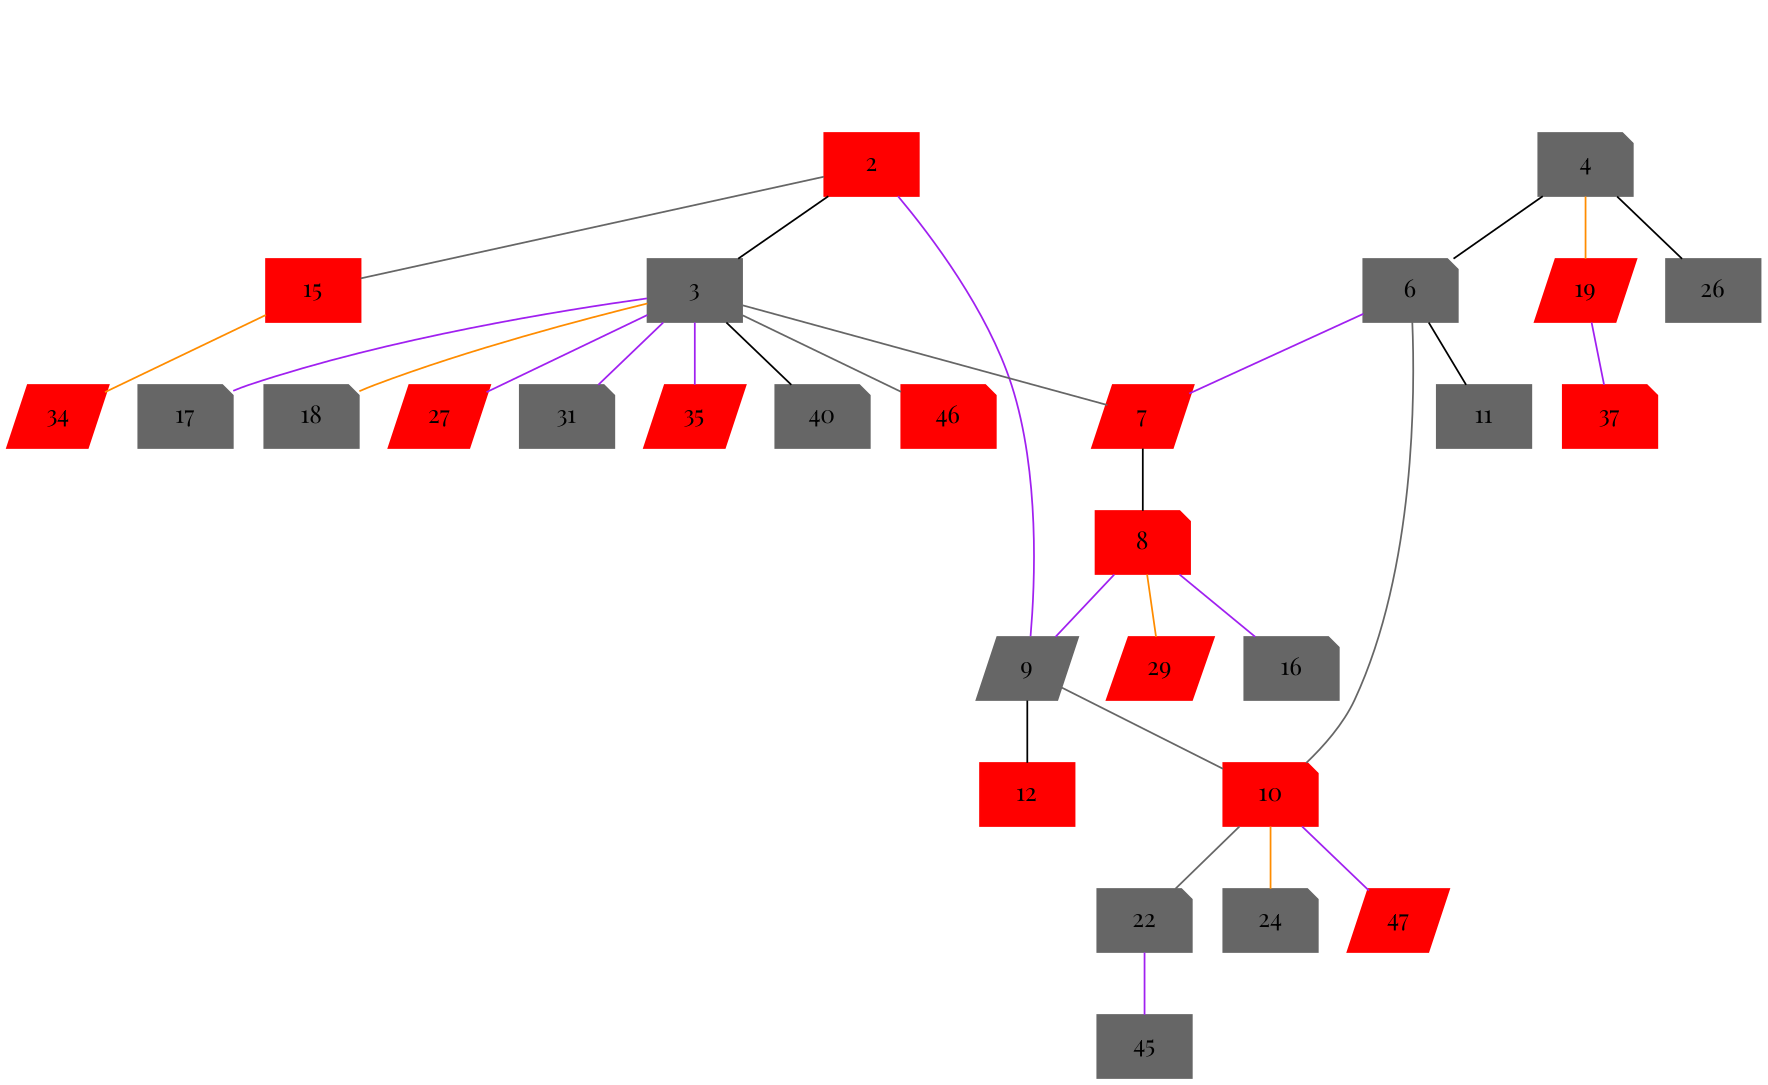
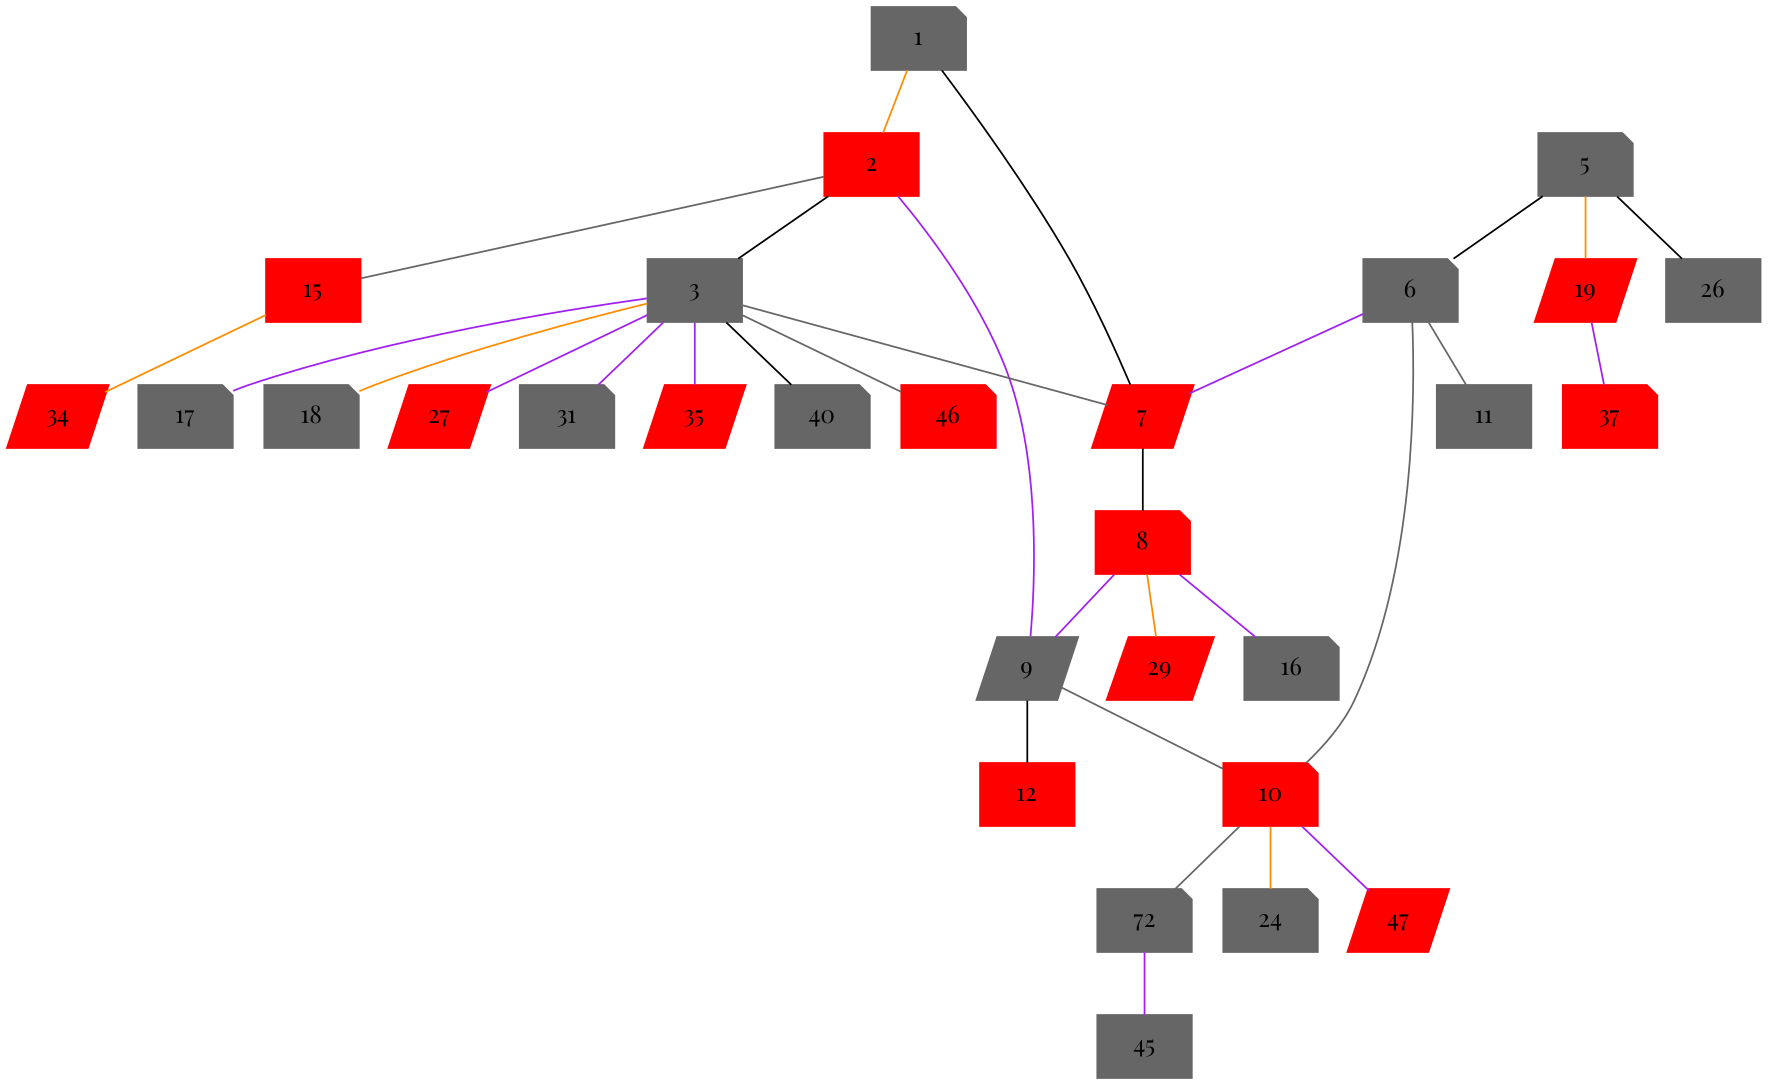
node "1": added
node "4": label "4" -> "5"
edge "6" -- "11": color black -> gray40
node "22": label "22" -> "72"
